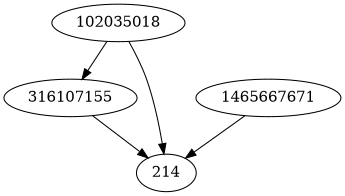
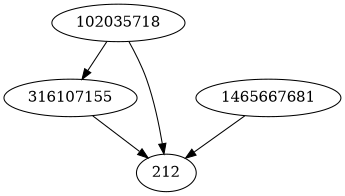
node "102035018": label "102035018" -> "102035718"
node "1465667671": label "1465667671" -> "1465667681"
node "214": label "214" -> "212"
